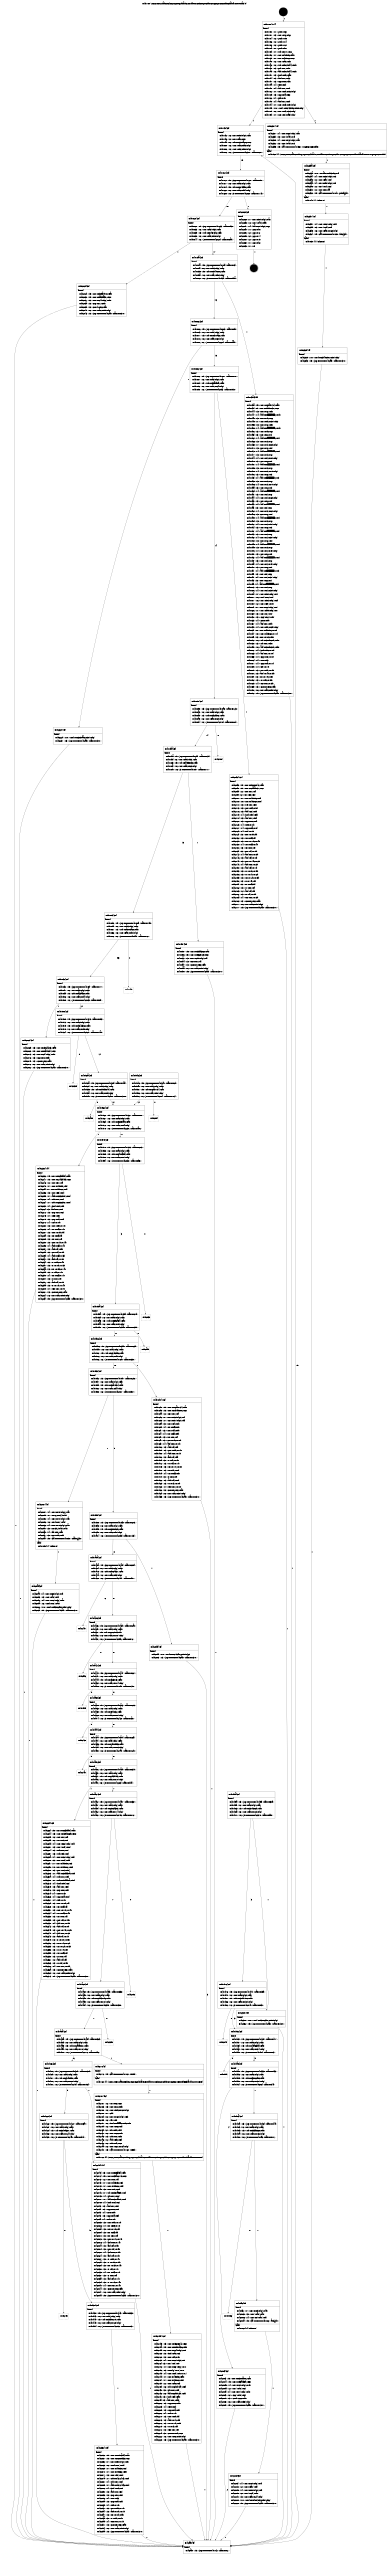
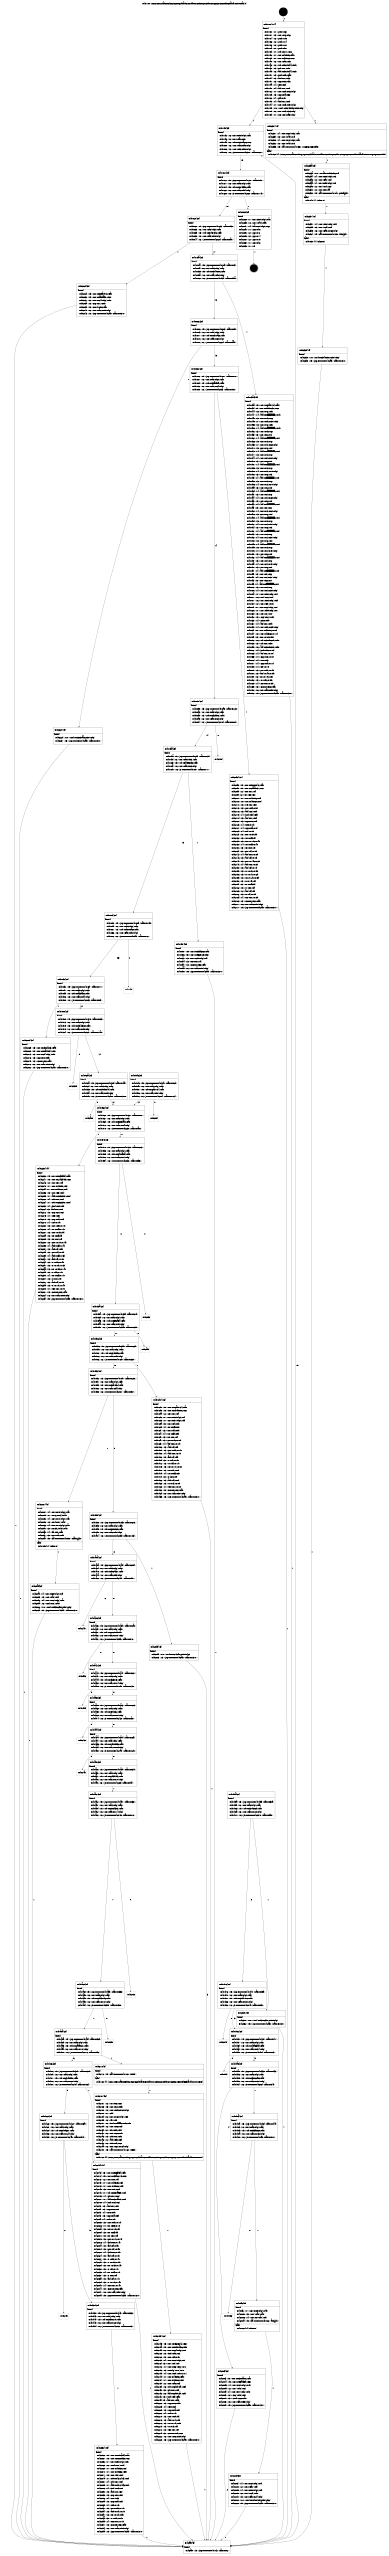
edge "0x40197e [28]" -> "0x40199a [28]": label " 3" -> " 11"
node "0x4022cf [169]": removed
